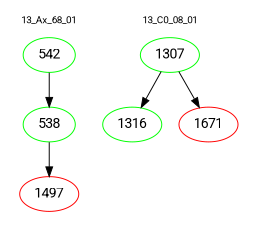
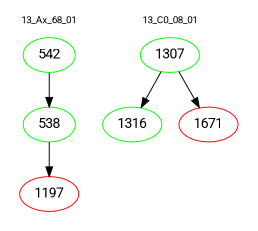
node "1497": label "1497" -> "1197"
